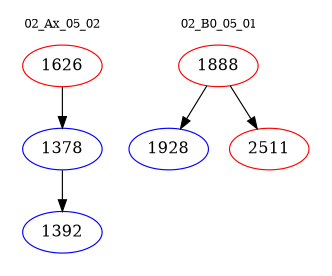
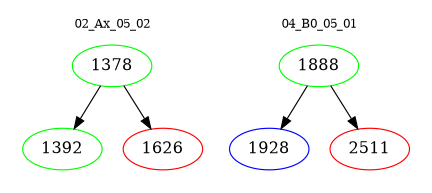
cluster "02_B0_05_01": label "02_B0_05_01" -> "04_B0_05_01"
node "1888": color red -> green
edge "1626" -> "1378": reversed
node "1378": color blue -> green
node "1392": color blue -> green
